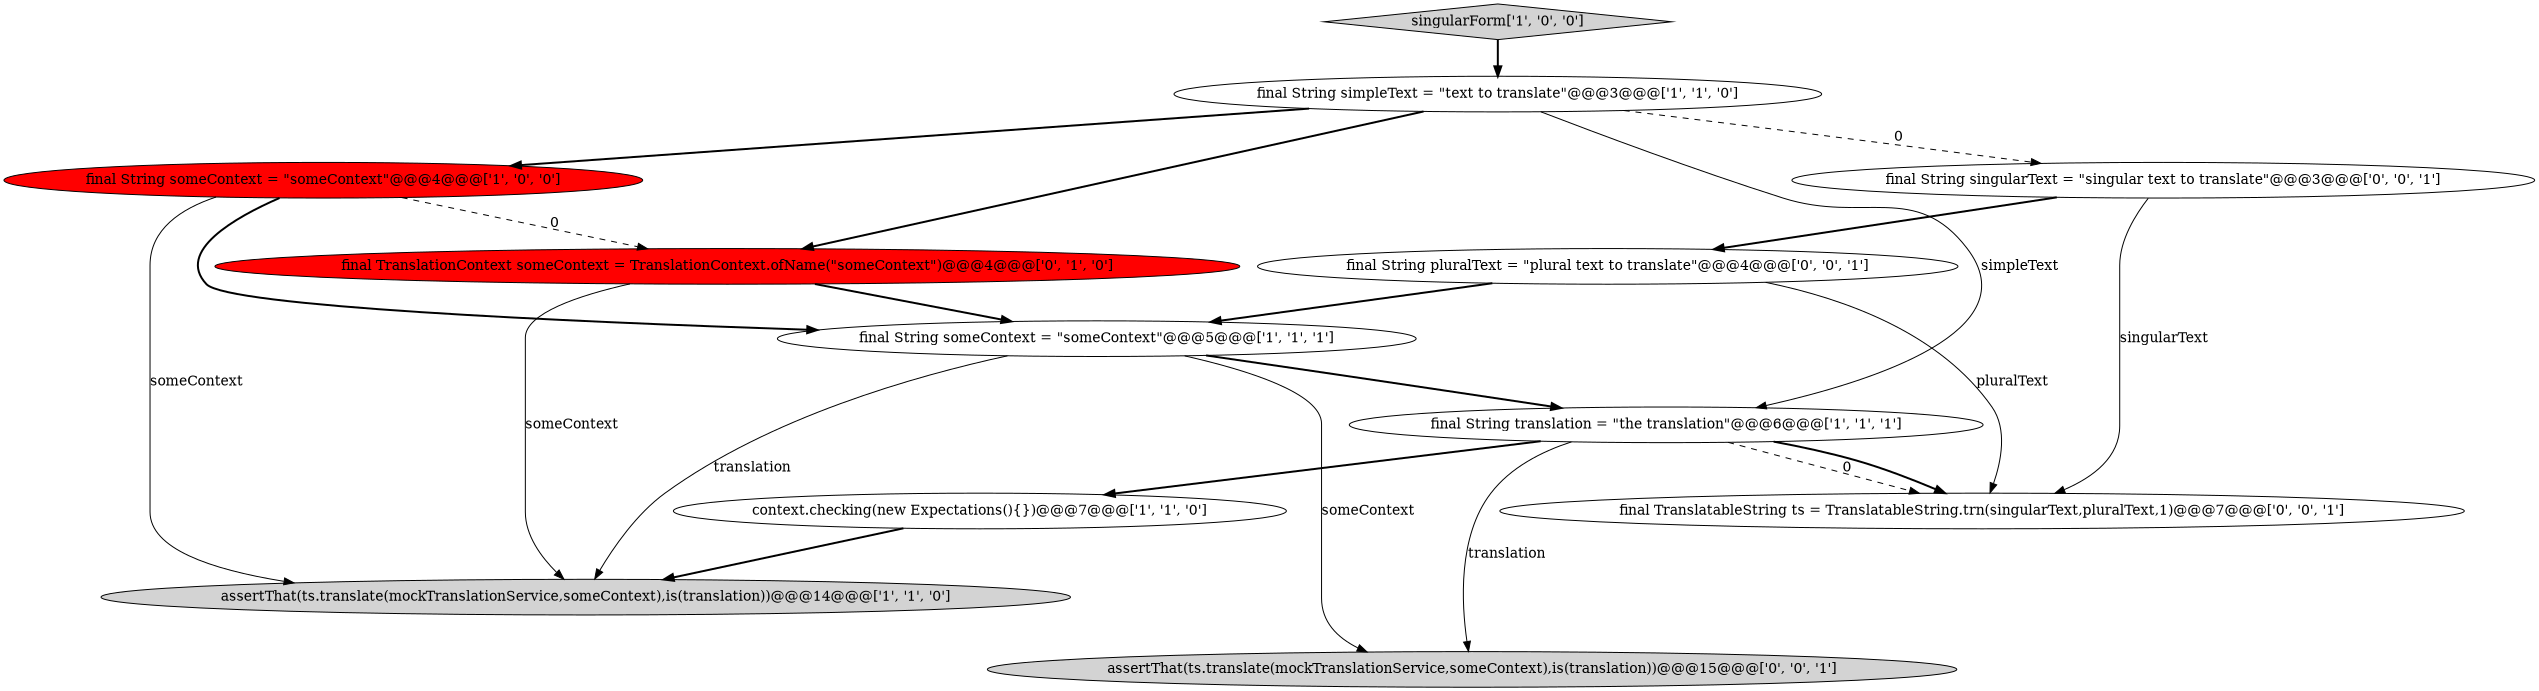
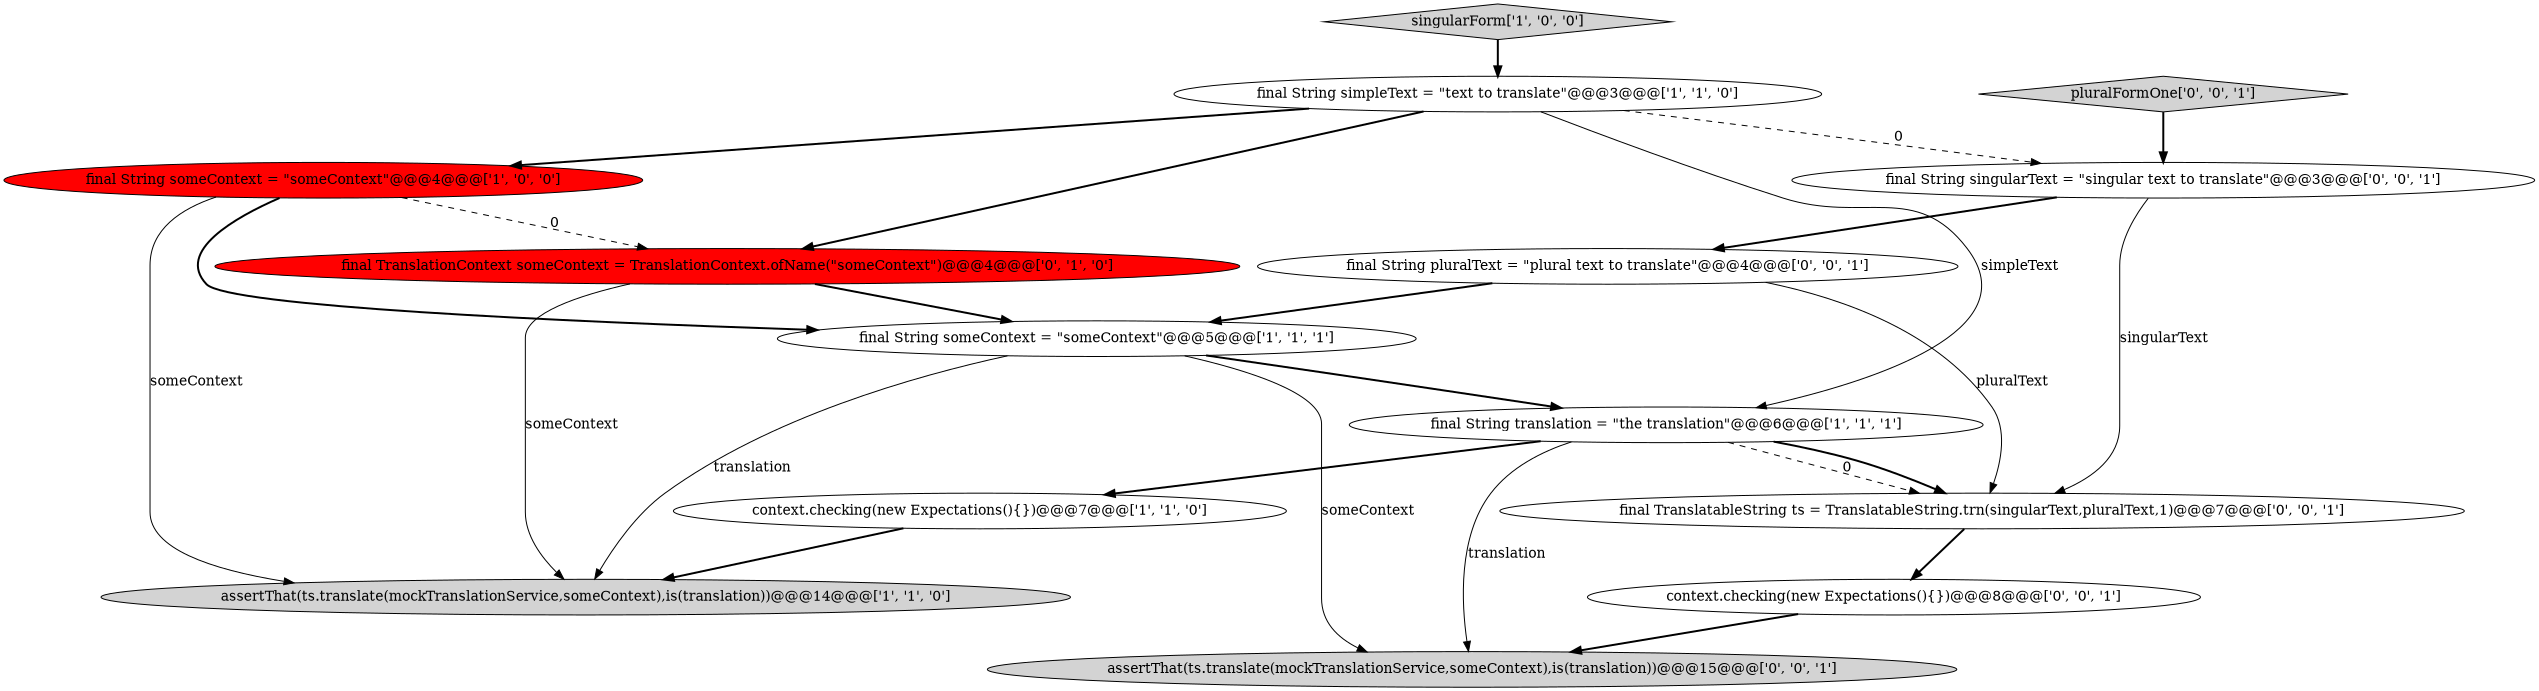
node "pluralFormOne['0', '0', '1']": added
node "context.checking(new Expectations(){})@@@8@@@['0', '0', '1']": added
